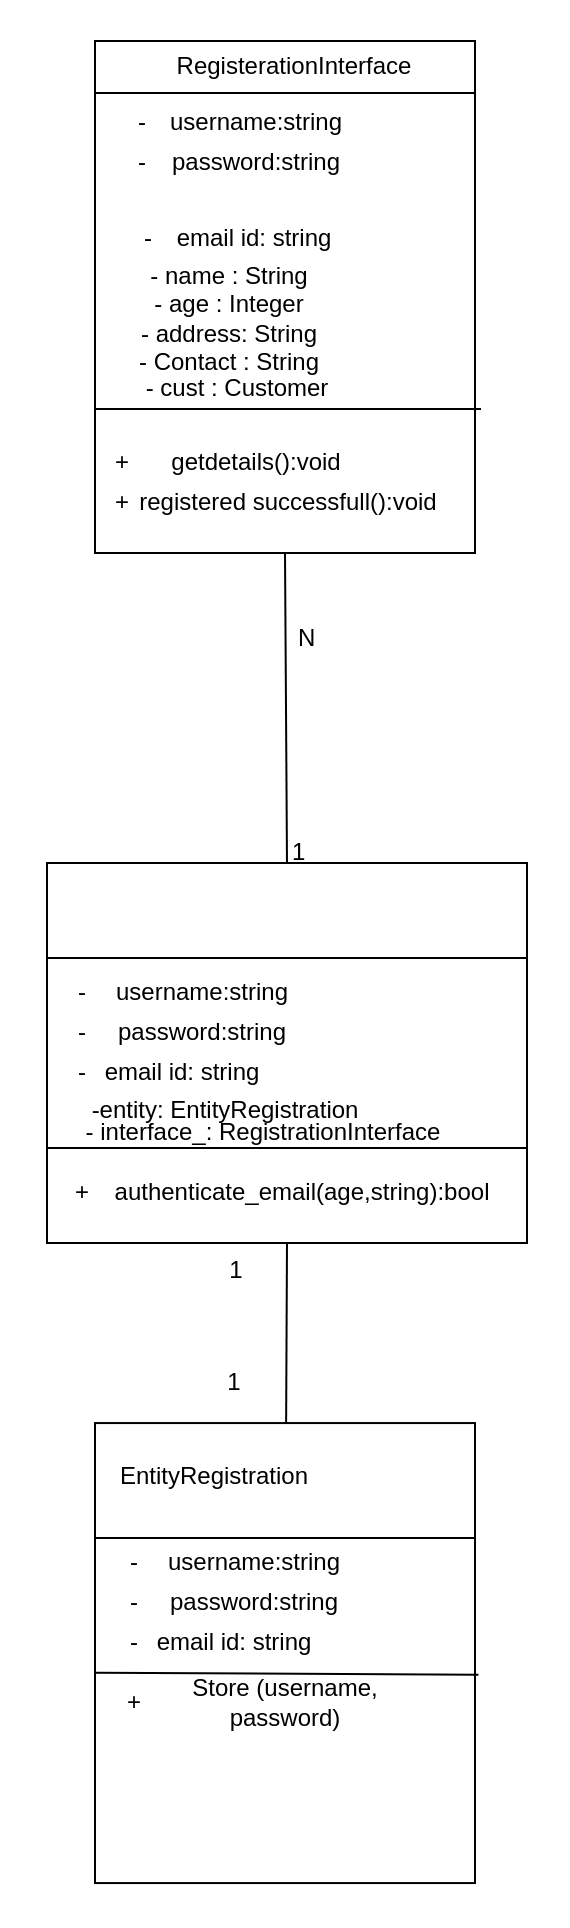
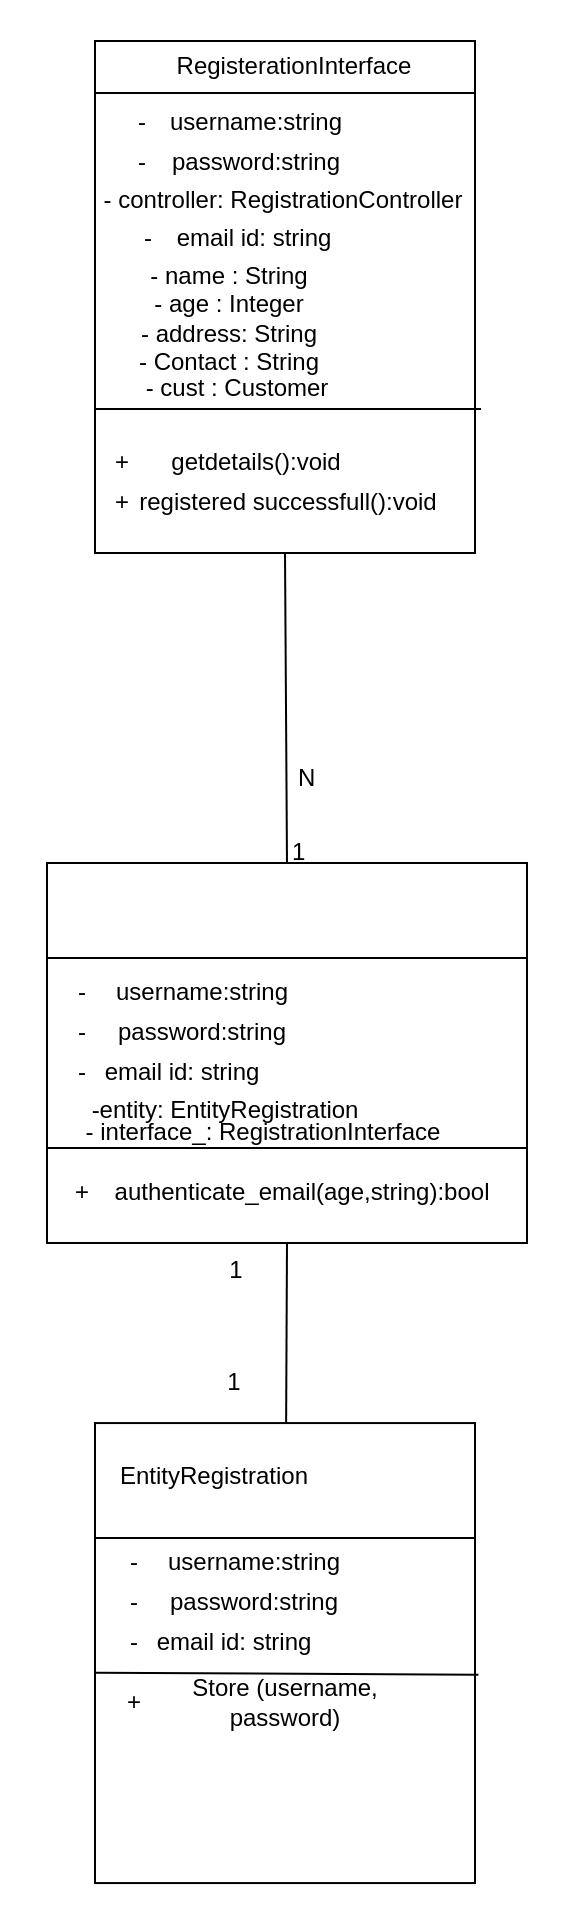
node "- controller: RegistrationController": added
node "N": moved (315, 639) -> (315, 779)
